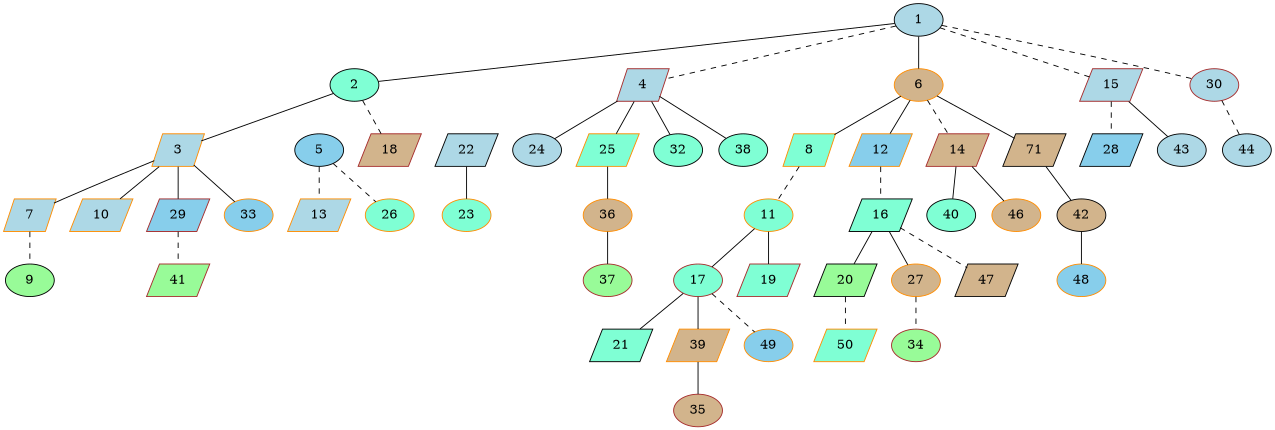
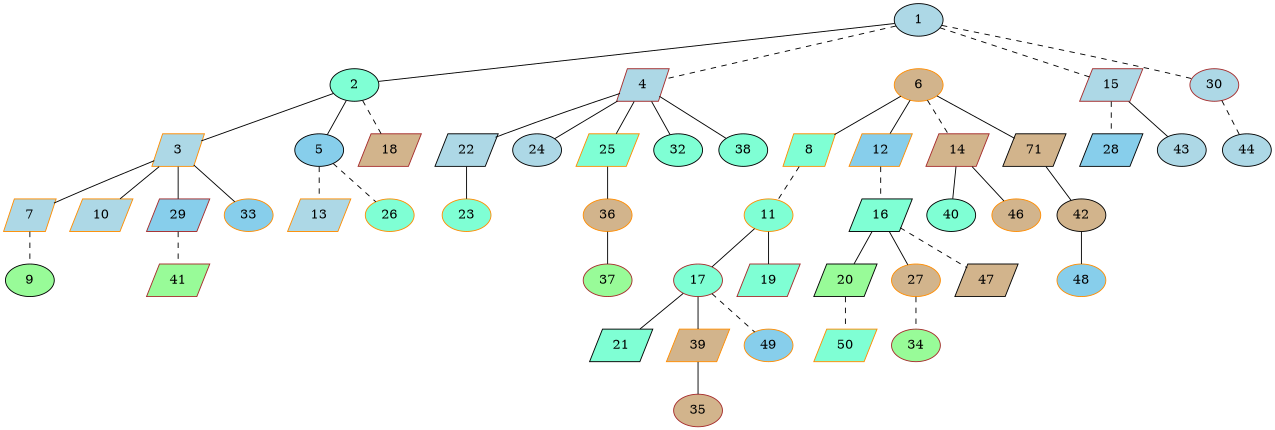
edge "1" -- "6": removed
edge "4" -- "22": added
edge "2" -- "5": added
